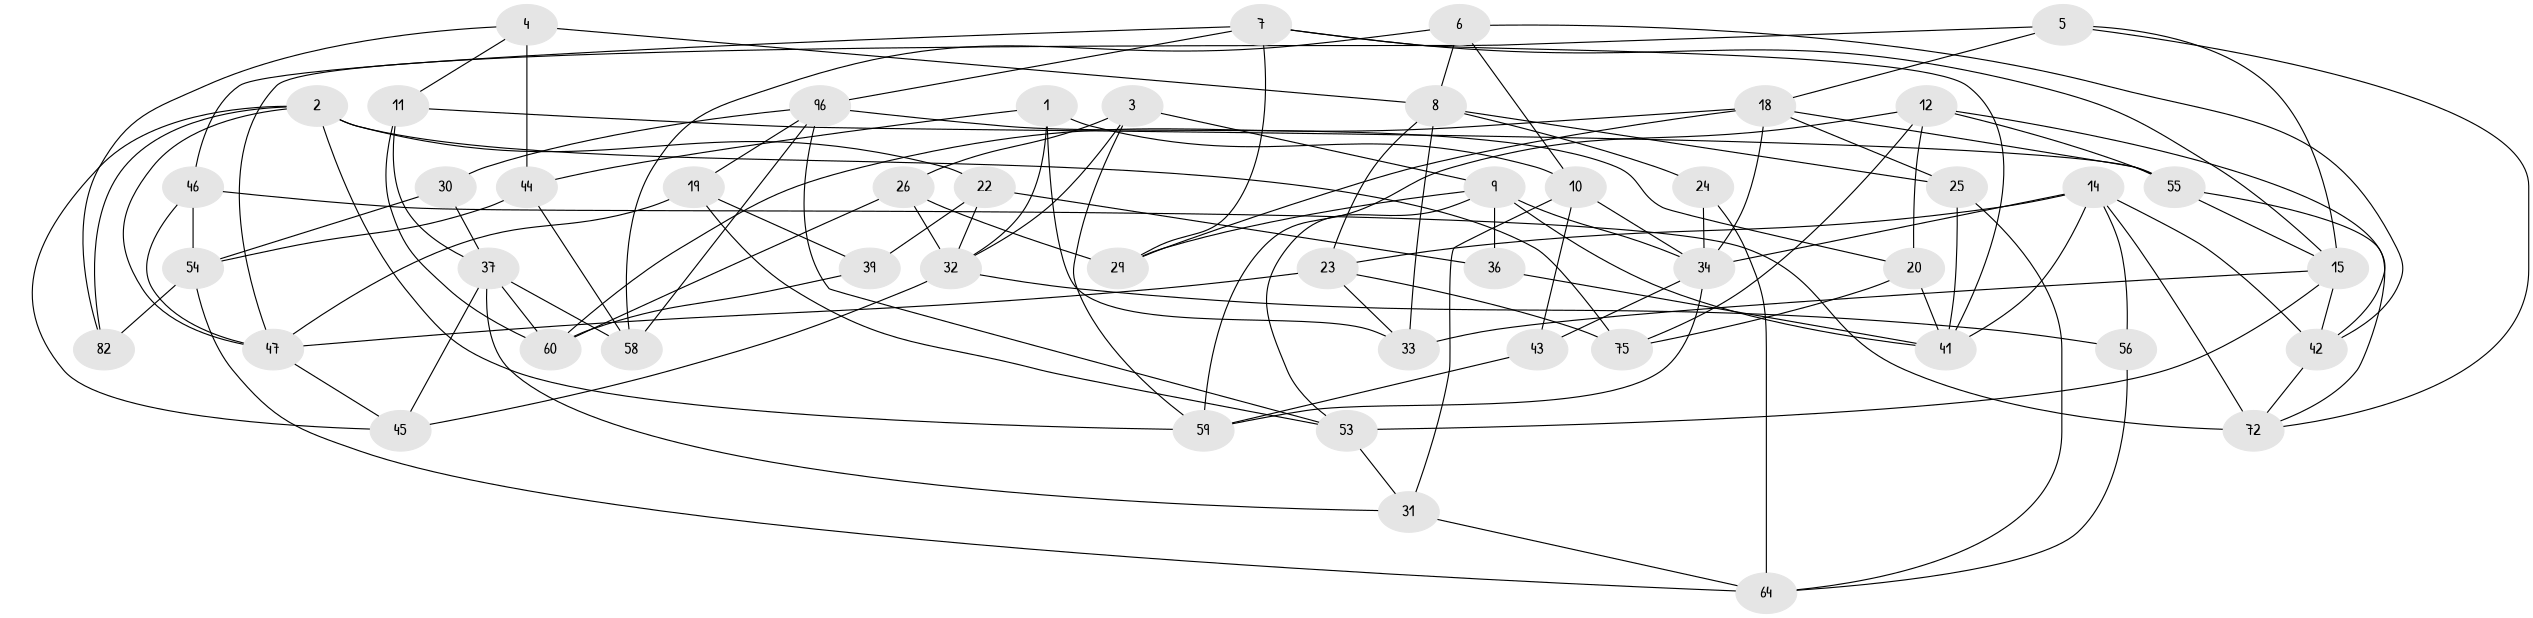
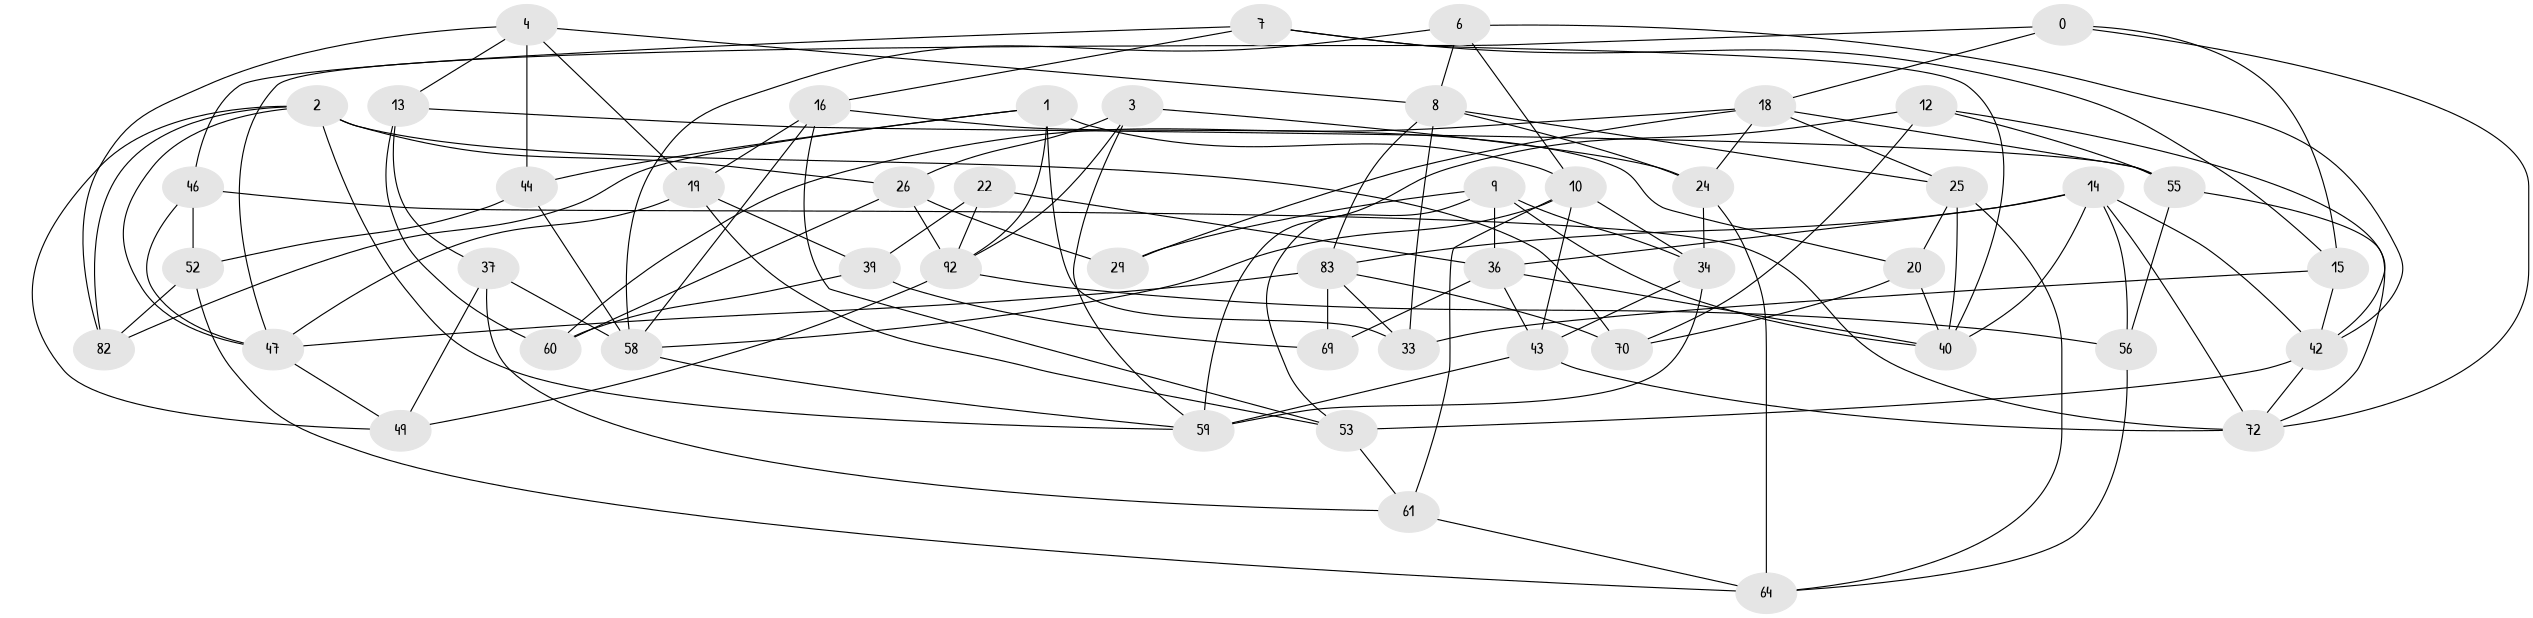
node "5": label "5" -> "0"
node "11": label "11" -> "13"
edge "4" -- "19": added
node "96": label "96" -> "16"
edge "2" -- "22": now "2" -- "26"
edge "3" -- "9": now "3" -- "24"
edge "7" -- "29": removed
node "30": removed
edge "12" -- "20": now "25" -- "20"
edge "18" -- "34": now "18" -- "24"
edge "1" -- "82": added
edge "14" -- "34": now "14" -- "36"
edge "55" -- "15": now "55" -- "56"
node "54": label "54" -> "52"
node "32": label "32" -> "92"
node "23": label "23" -> "83"
edge "36" -- "43": added
edge "10" -- "58": added
edge "37" -- "60": removed
node "69": added
node "75": label "75" -> "70"
node "41": label "41" -> "40"
edge "58" -- "59": added
edge "15" -- "53": now "42" -- "53"
edge "43" -- "72": added
node "45": label "45" -> "49"
node "31": label "31" -> "61"
